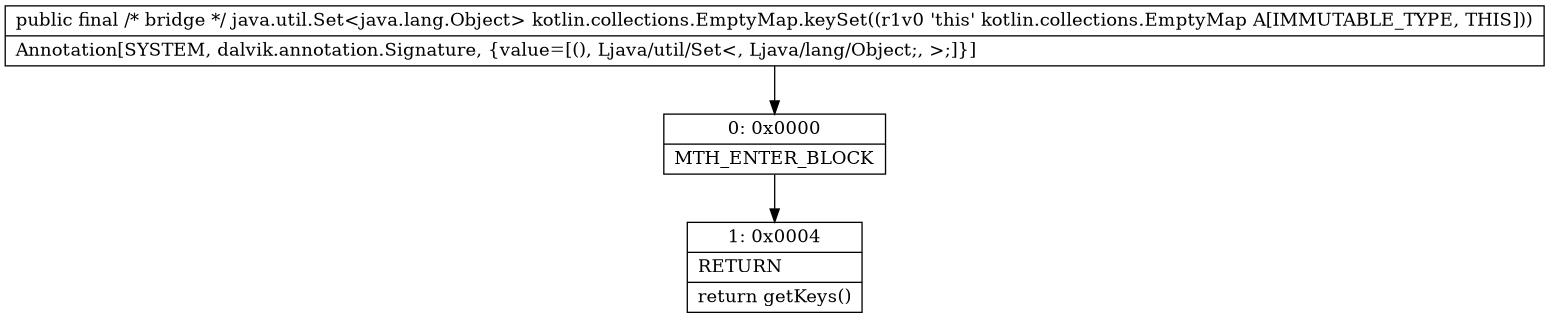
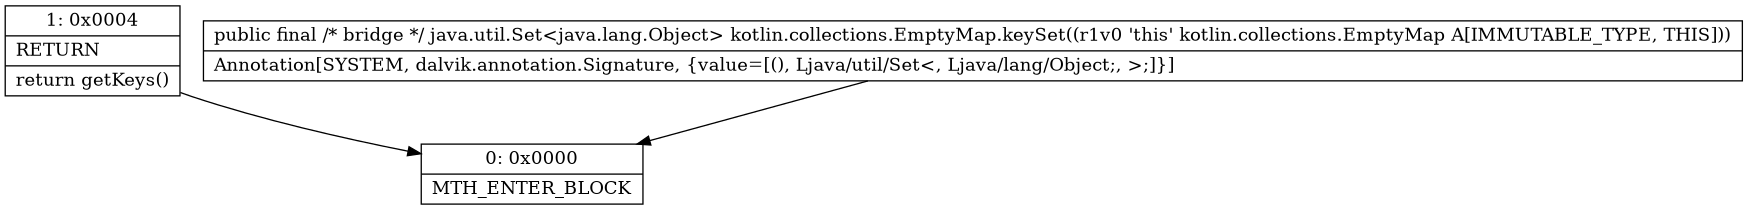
edge "0: 0x0000" -> "1: 0x0004": reversed
